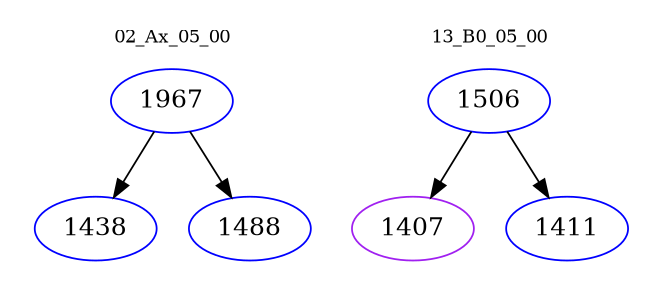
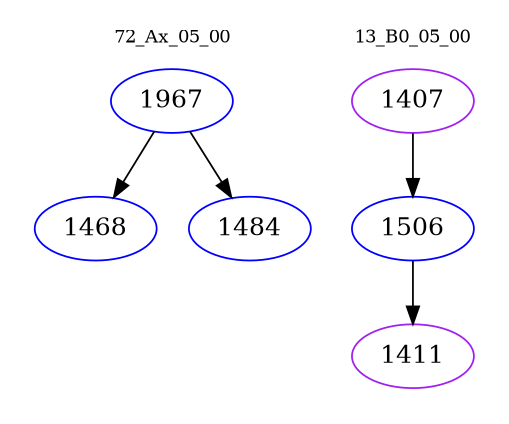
cluster "02_Ax_05_00": label "02_Ax_05_00" -> "72_Ax_05_00"
edge "1506" -> "1407": reversed
node "1438": label "1438" -> "1468"
node "1488": label "1488" -> "1484"
node "1411": color blue -> purple
